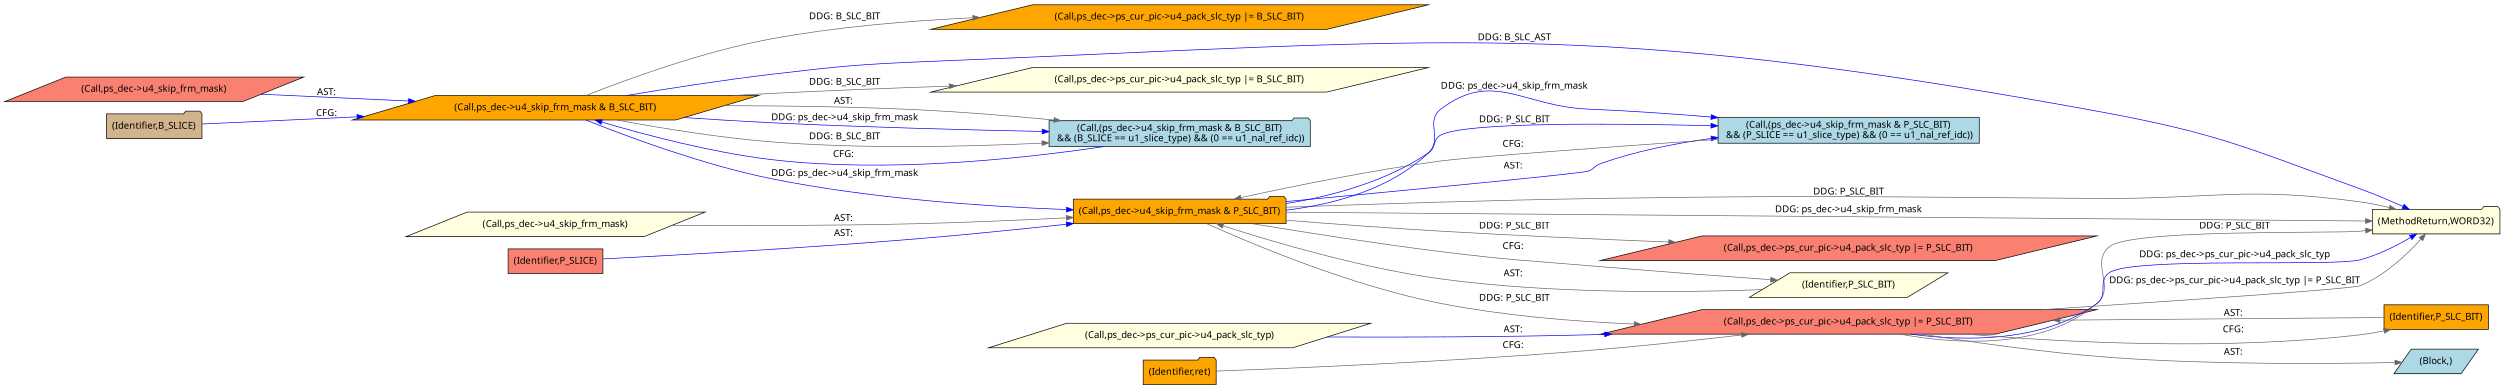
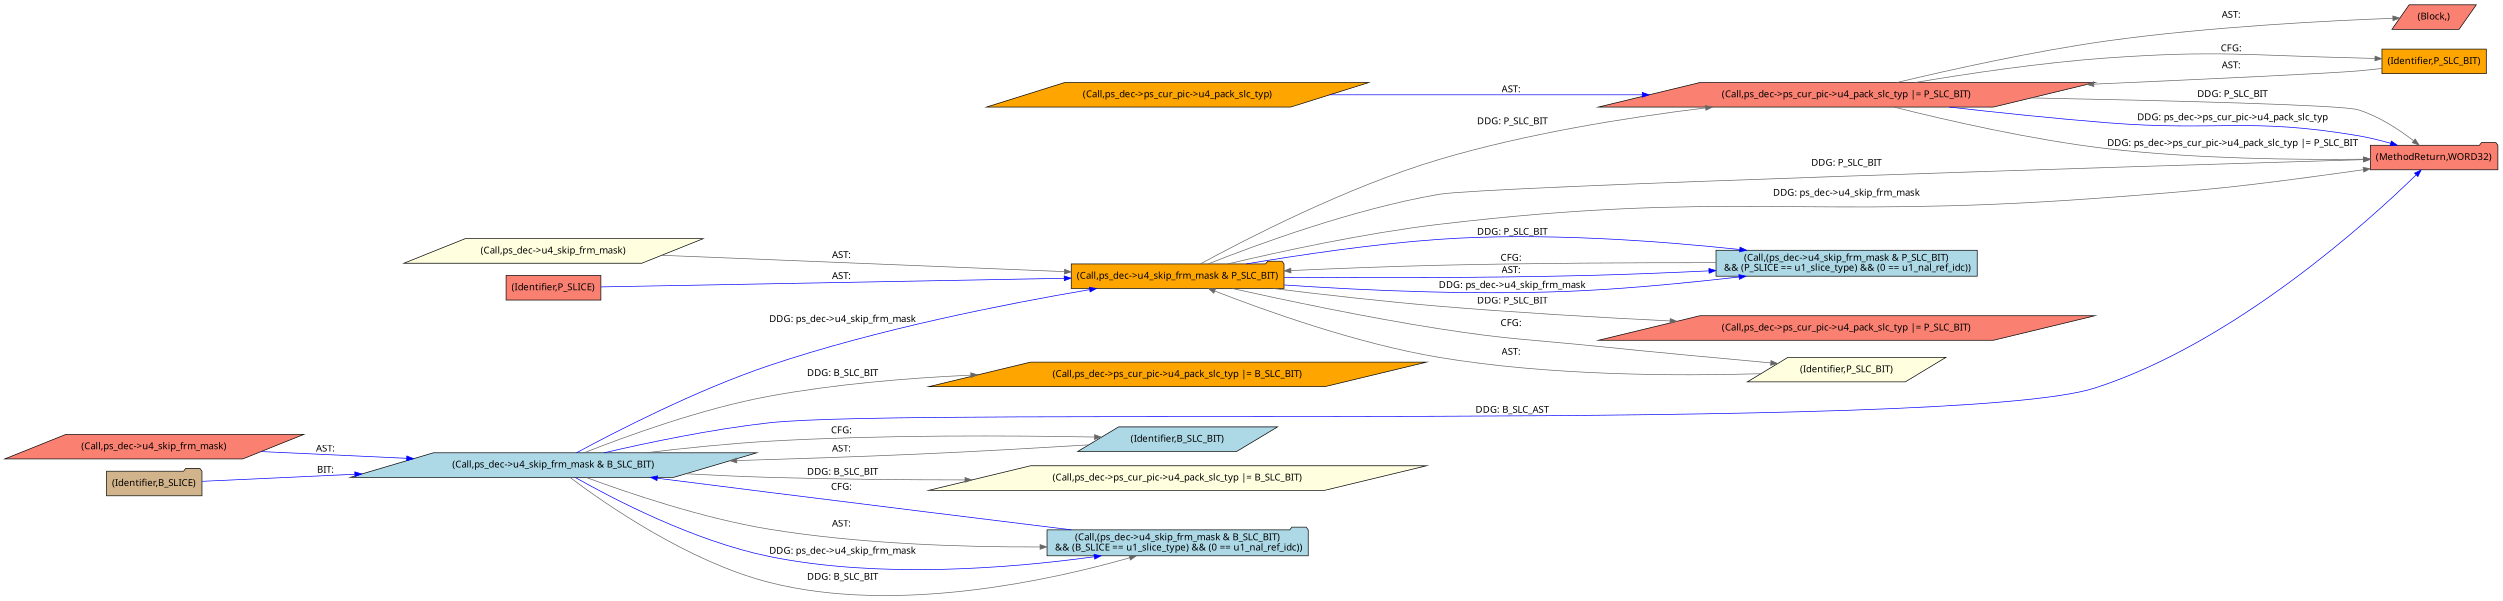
node "(Call,ps_dec->u4_skip_frm_mask & B_SLC_BIT)": fillcolor orange -> lightblue
edge "(Identifier,B_SLICE)" -> "(Call,ps_dec->u4_skip_frm_mask & B_SLC_BIT)": label "CFG: " -> "BIT: "
node "(MethodReturn,WORD32)": fillcolor lightyellow -> salmon
node "(Call,ps_dec->ps_cur_pic->u4_pack_slc_typ)": fillcolor lightyellow -> orange
node "(Block,)": fillcolor lightblue -> salmon
node "(Identifier,ret)": removed
node "(Identifier,B_SLC_BIT)": added
